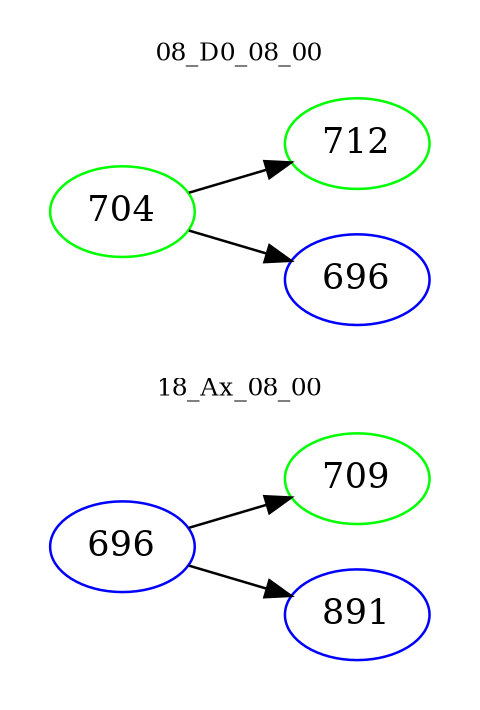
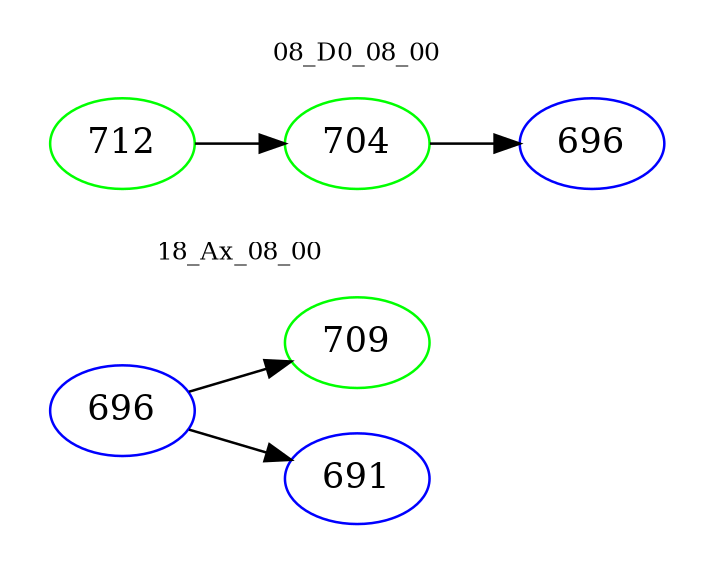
edge "704" -> "712": reversed
node "891": label "891" -> "691"
